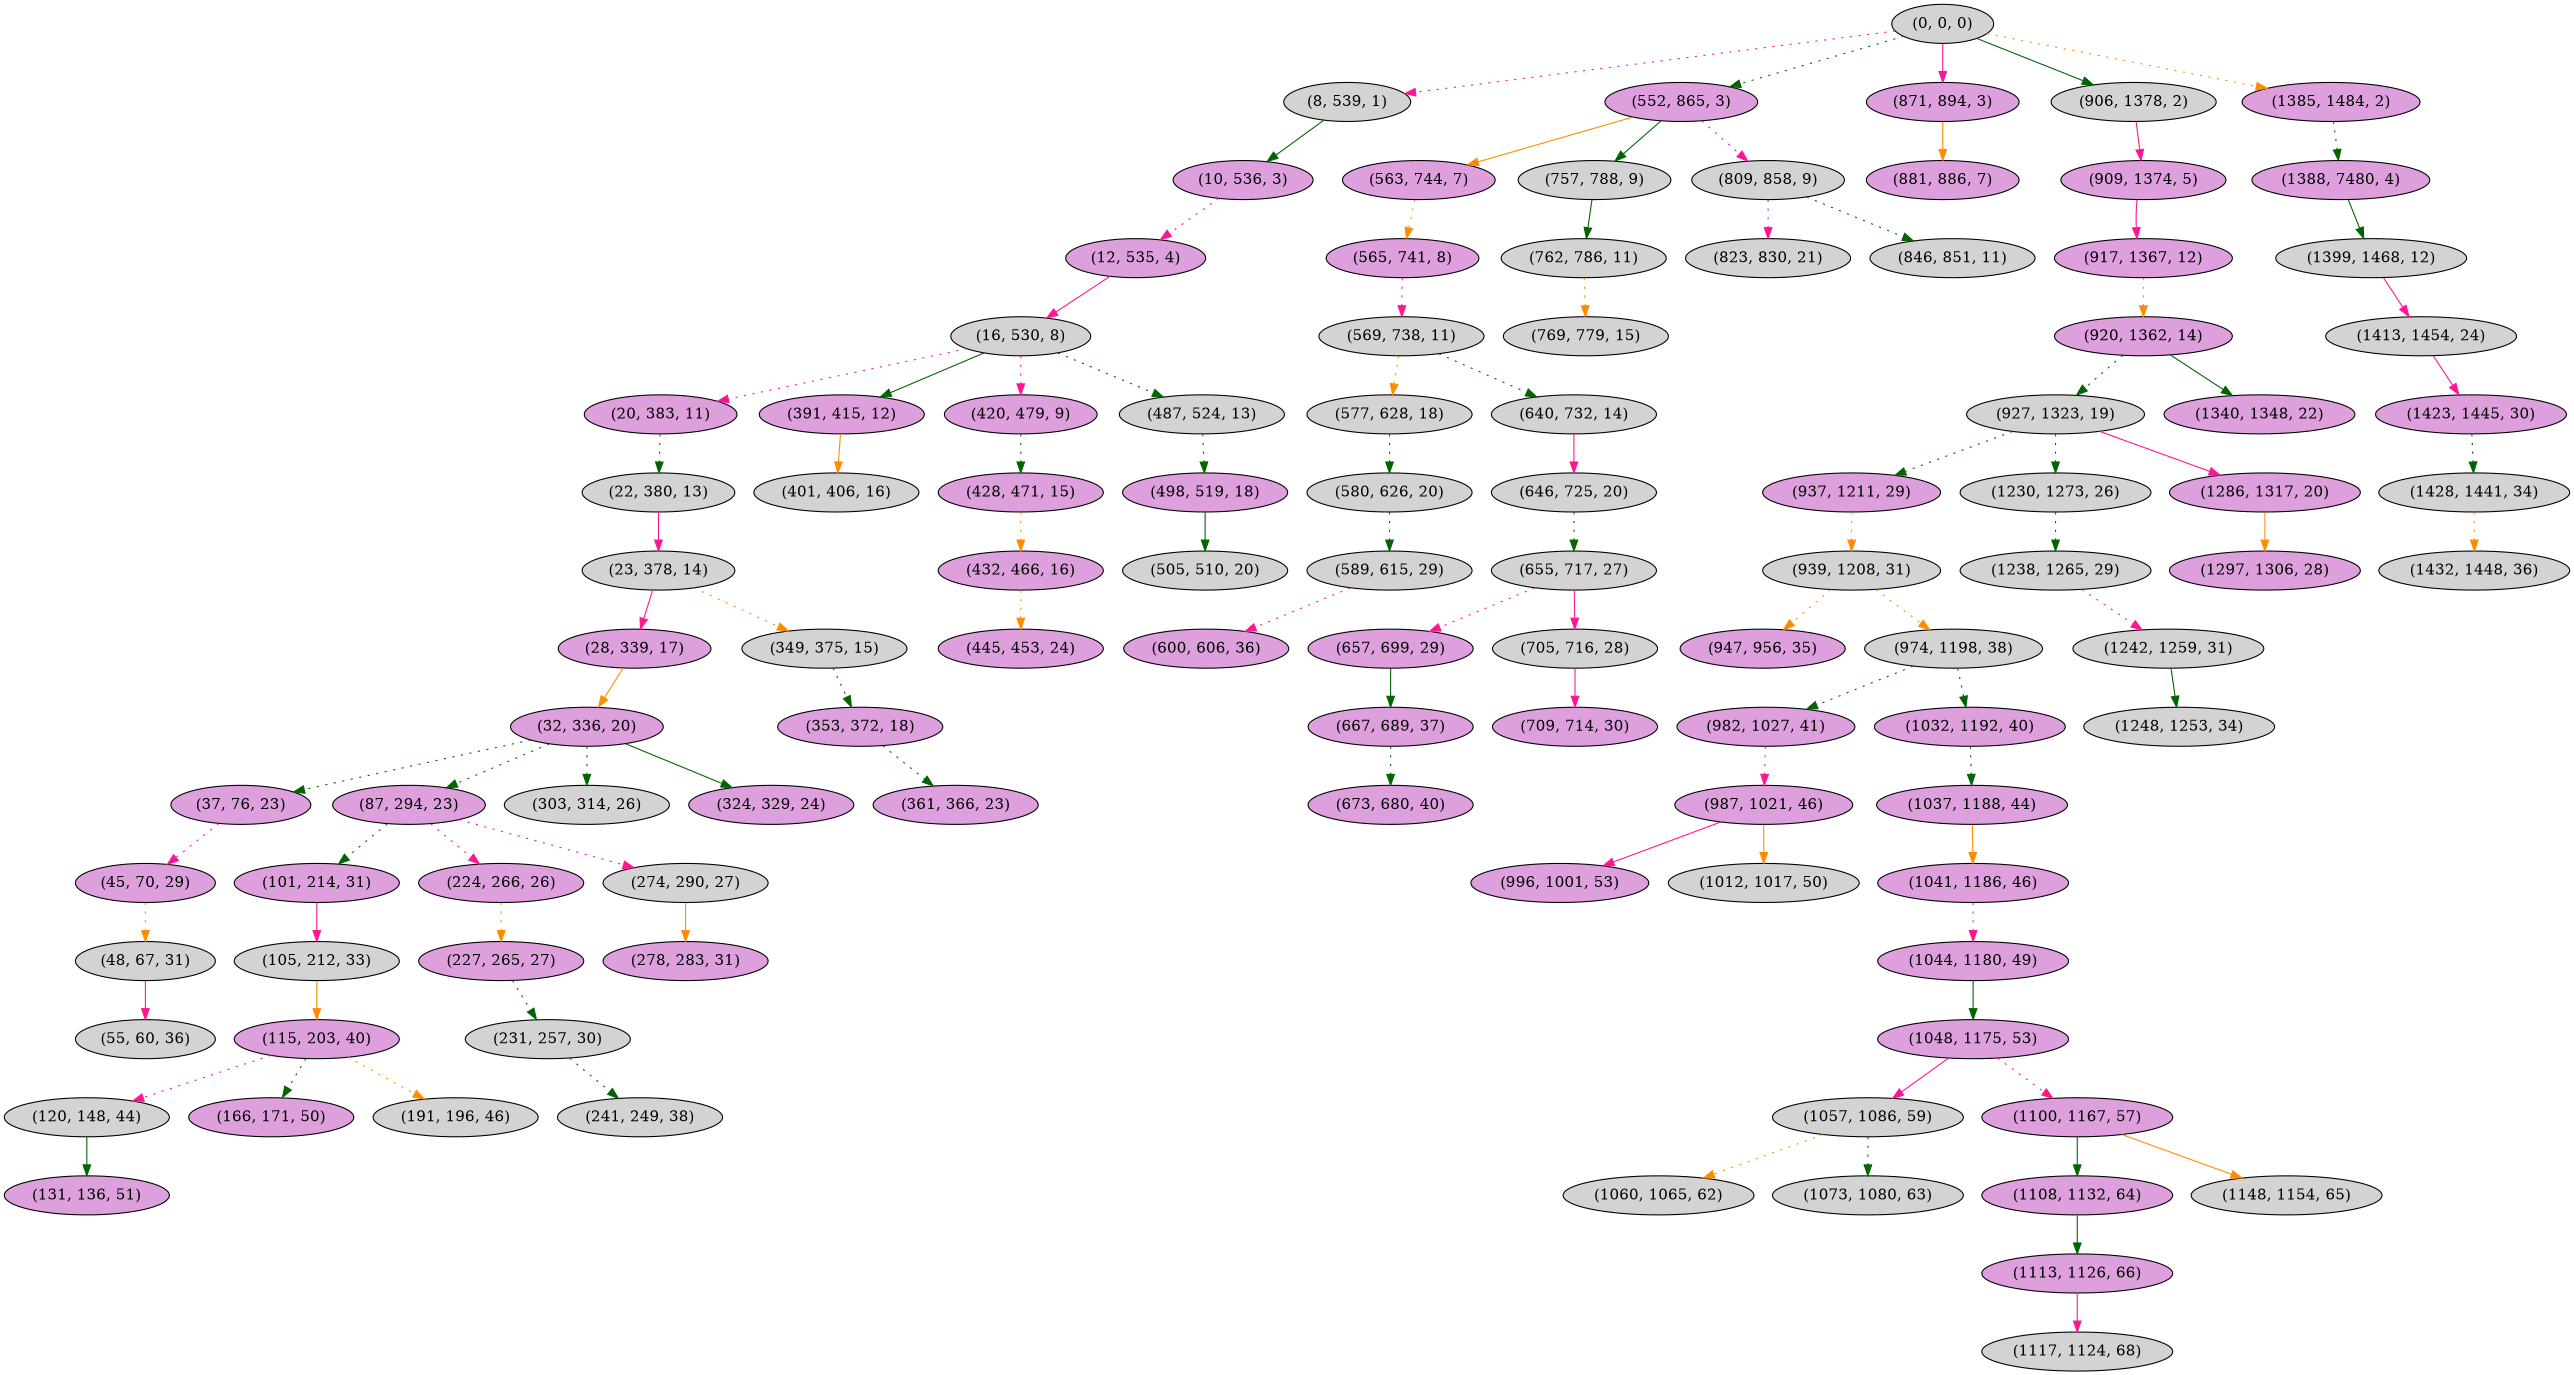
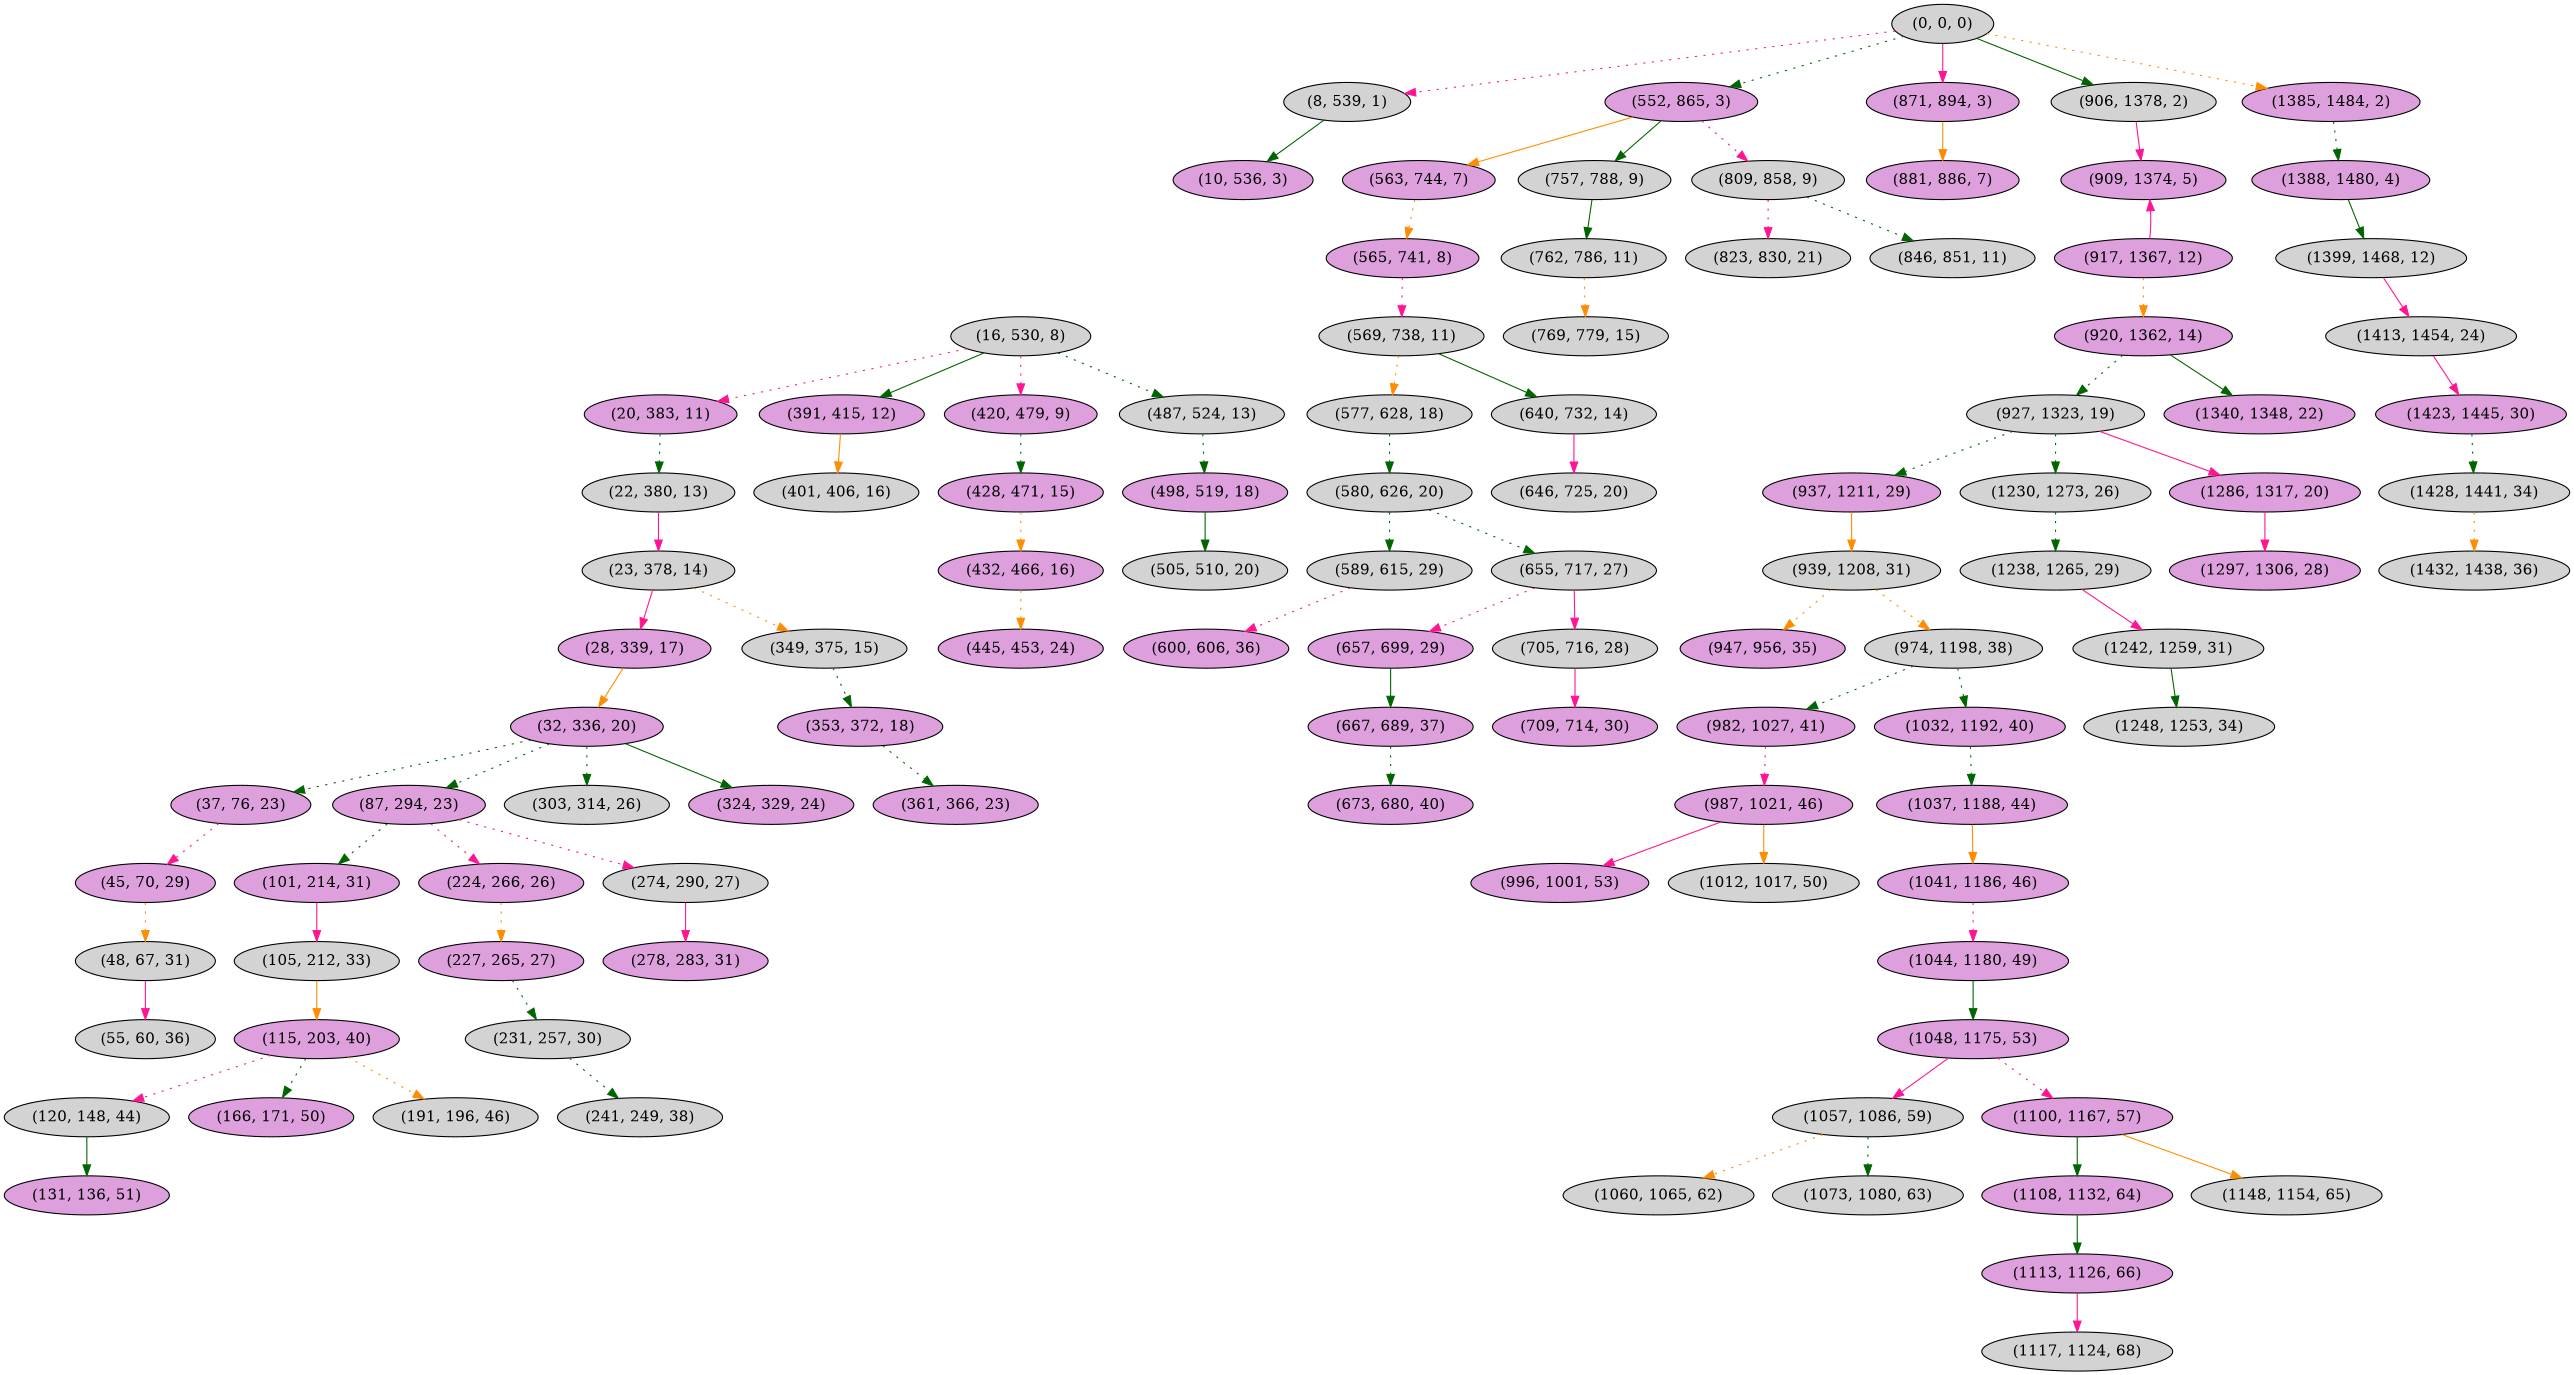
node "(1388, 7480, 4)": label "(1388, 7480, 4)" -> "(1388, 1480, 4)"
edge "(909, 1374, 5)" -> "(917, 1367, 12)": reversed
node "(12, 535, 4)": removed
edge "(569, 738, 11)" -> "(640, 732, 14)": style dotted -> solid
edge "(646, 725, 20)" -> "(655, 717, 27)": now "(580, 626, 20)" -> "(655, 717, 27)"
edge "(937, 1211, 29)" -> "(939, 1208, 31)": style dotted -> solid
edge "(1286, 1317, 20)" -> "(1297, 1306, 28)": color darkorange -> deeppink
node "(1432, 1448, 36)": label "(1432, 1448, 36)" -> "(1432, 1438, 36)"
edge "(1238, 1265, 29)" -> "(1242, 1259, 31)": style dotted -> solid
edge "(274, 290, 27)" -> "(278, 283, 31)": color darkorange -> deeppink
